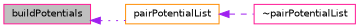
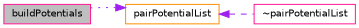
edge "pairPotentialList" -> "buildPotentials": reversed
